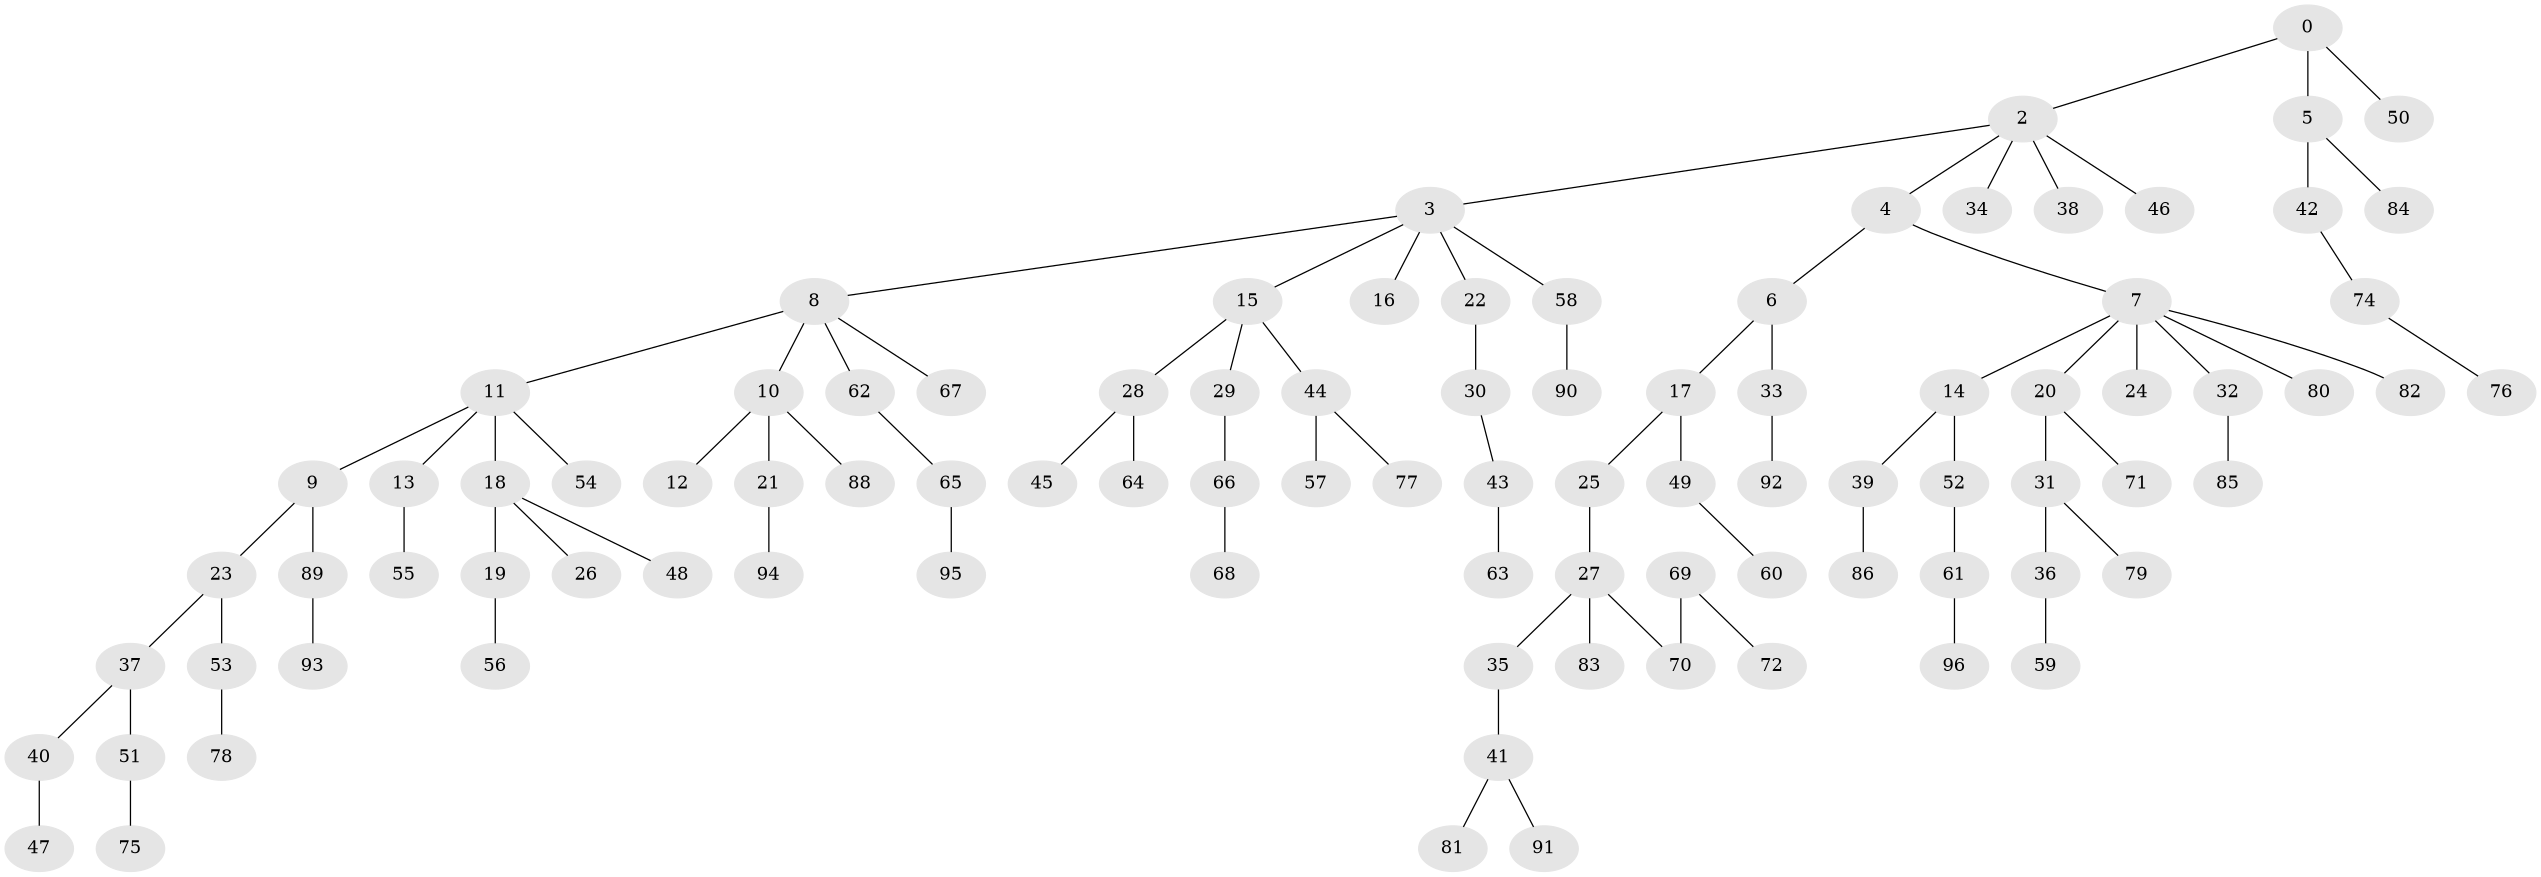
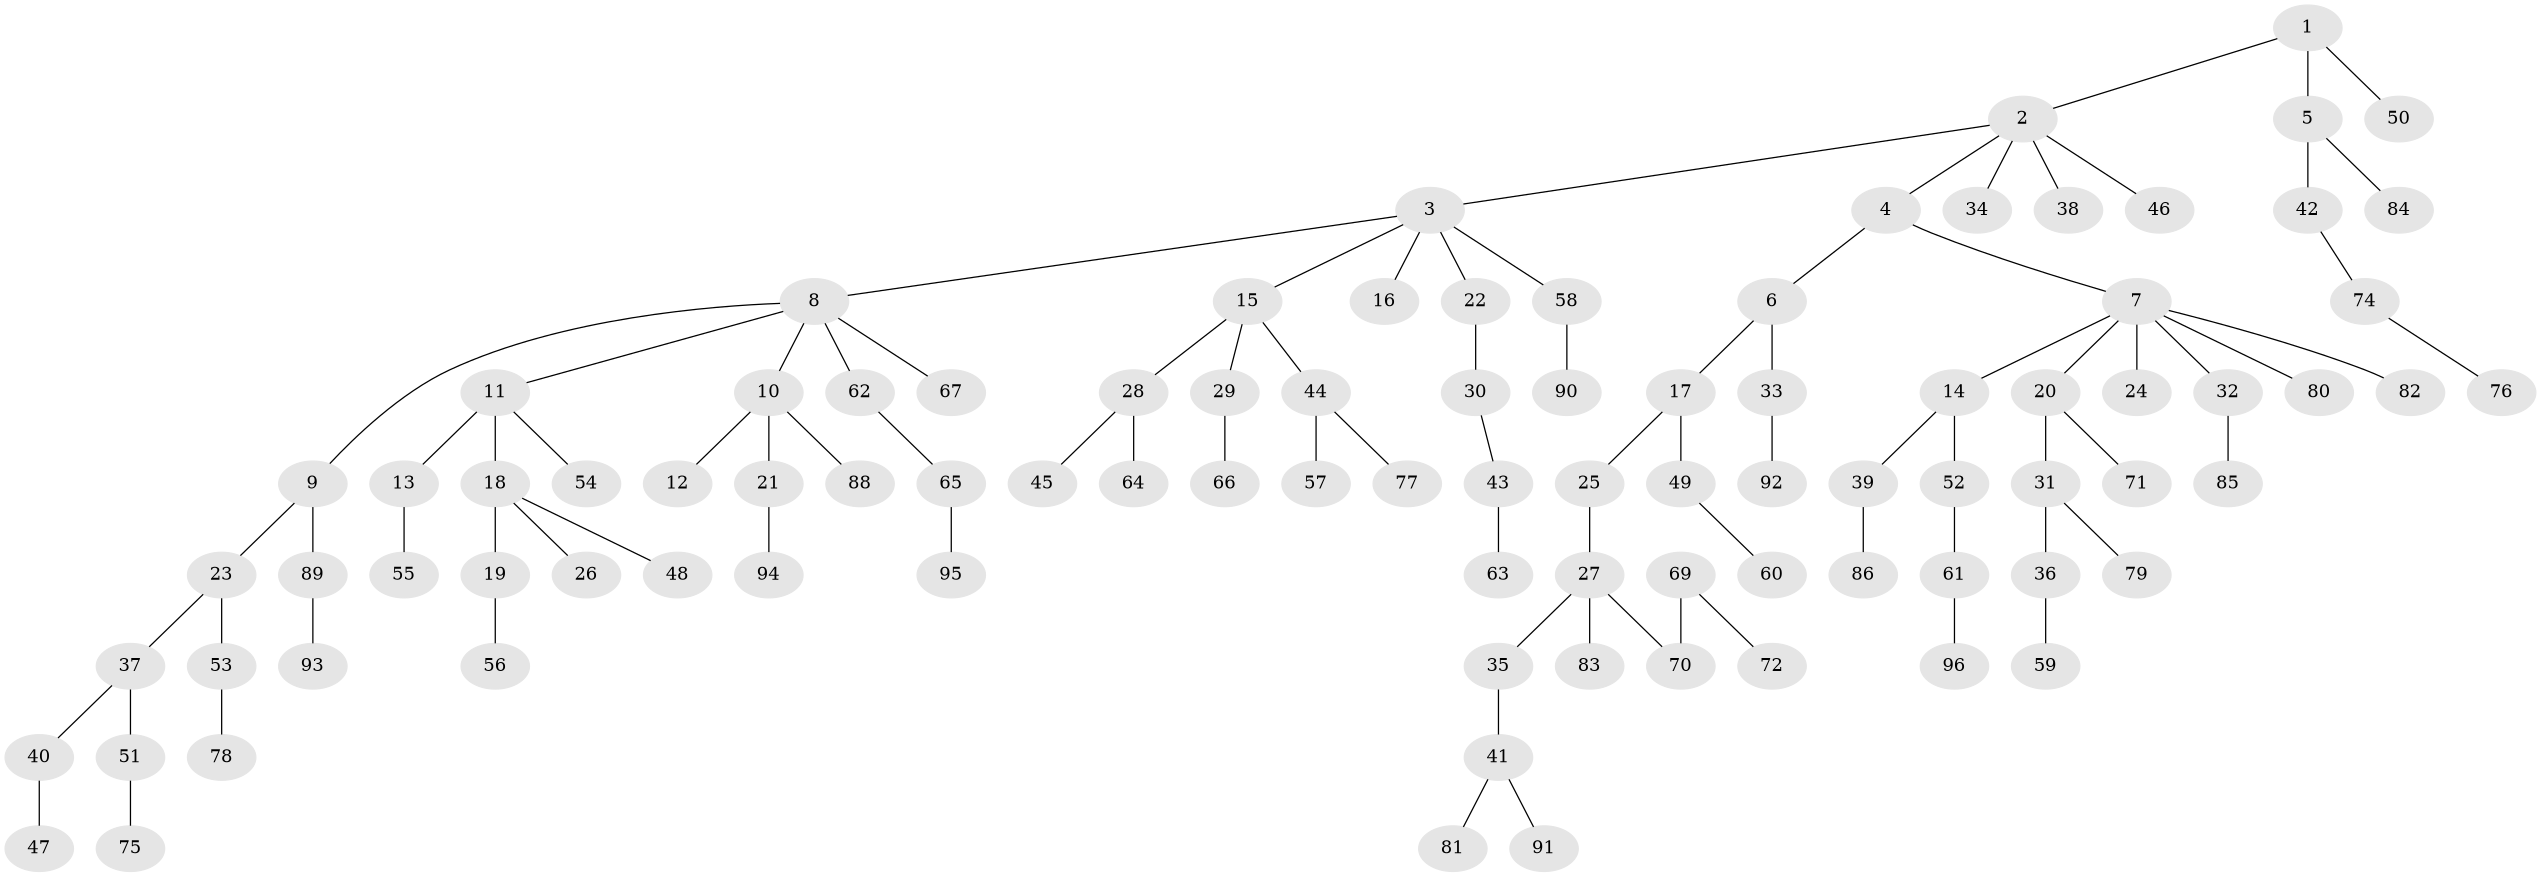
node "0": label "0" -> "1"
edge "11" -- "9": now "8" -- "9"
node "68": removed
